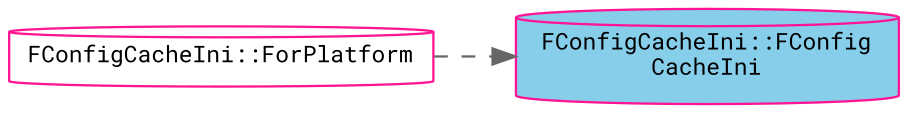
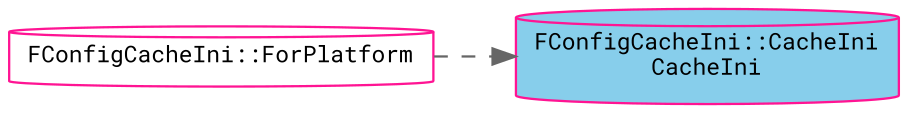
node "FConfigCacheIni::FConfig CacheIni": label "FConfigCacheIni::FConfig CacheIni" -> "FConfigCacheIni::CacheIni CacheIni"
